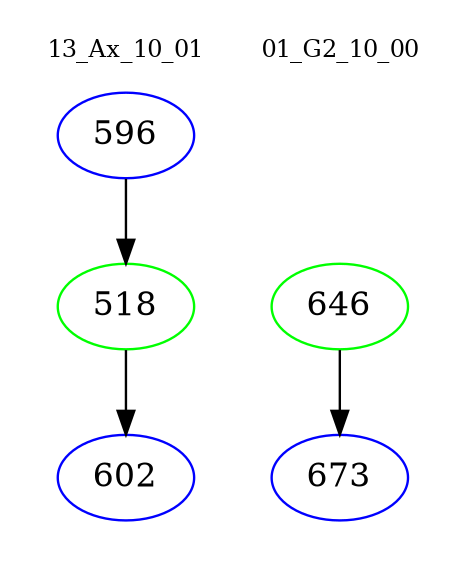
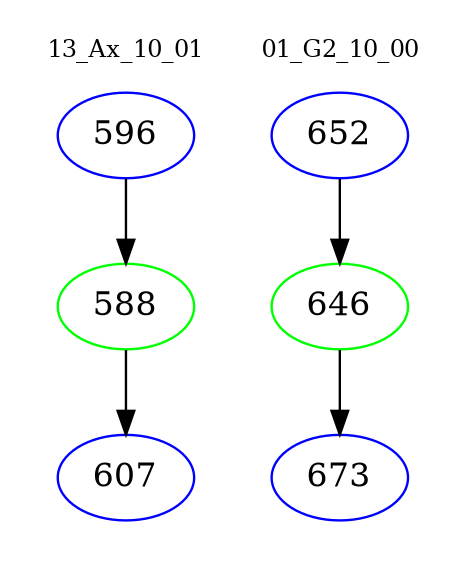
node "652": added
node "518": label "518" -> "588"
node "602": label "602" -> "607"
